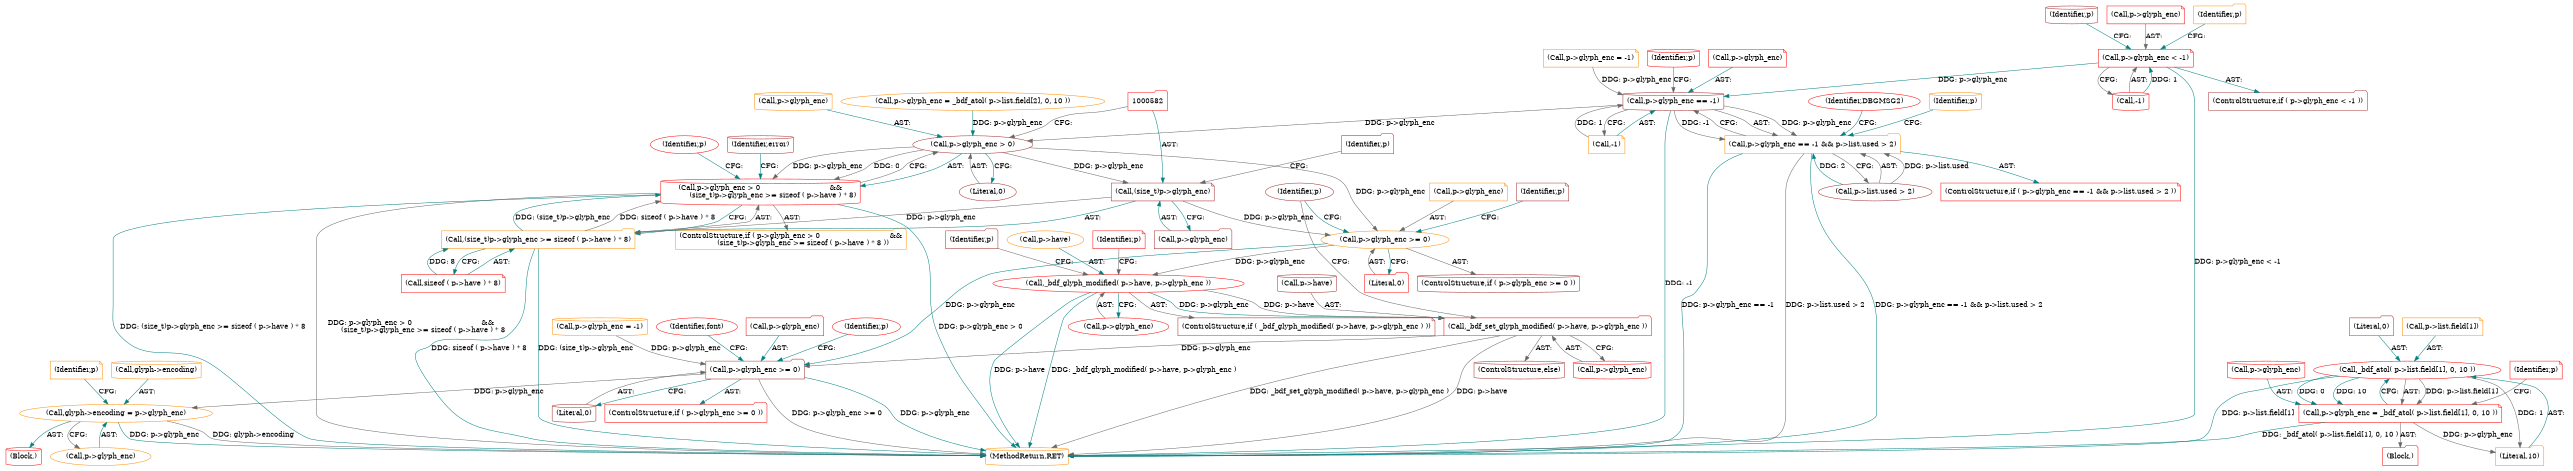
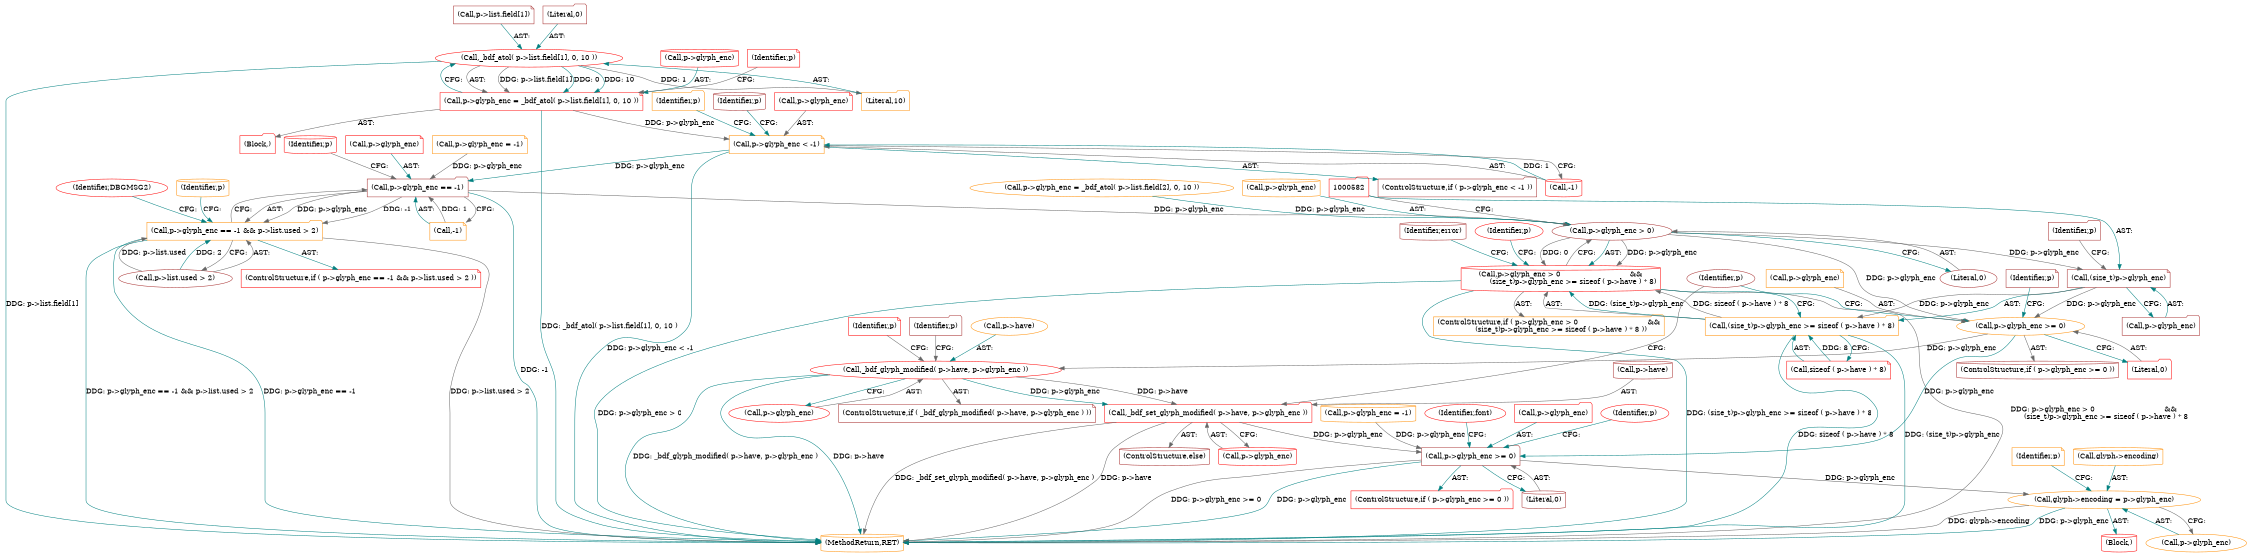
node "(Call,p->glyph_enc < -1)": color red -> darkorange
node "(Call,p->glyph_enc == -1)": shape cylinder -> folder
node "(Call,p->list.field[1])": color darkorange -> brown
edge "(Call,p->glyph_enc = _bdf_atol( p->list.field[1], 0, 10 ))" -> "(Literal,10)": now "(Call,p->glyph_enc = _bdf_atol( p->list.field[1], 0, 10 ))" -> "(Call,p->glyph_enc < -1)"
